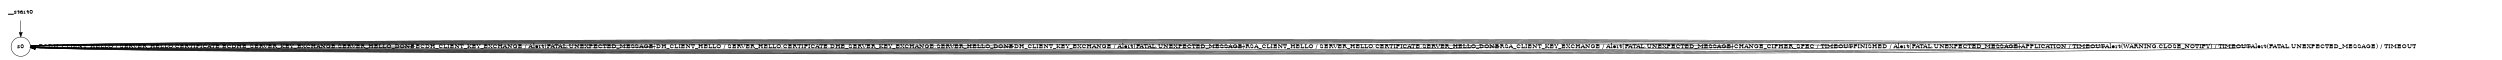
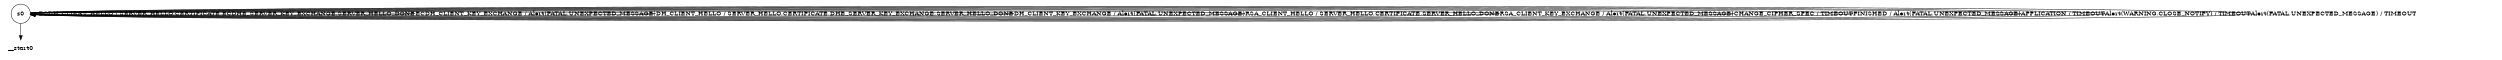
edge "__start0" -> "s0": reversed
